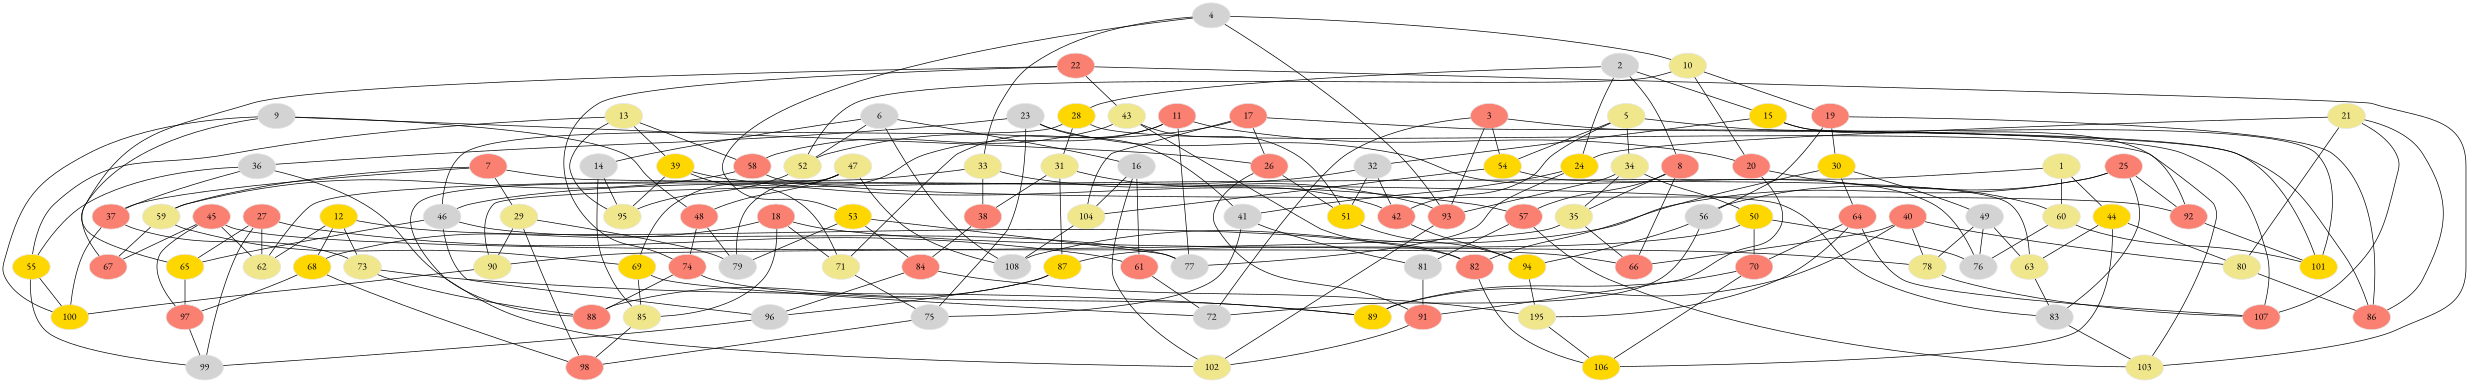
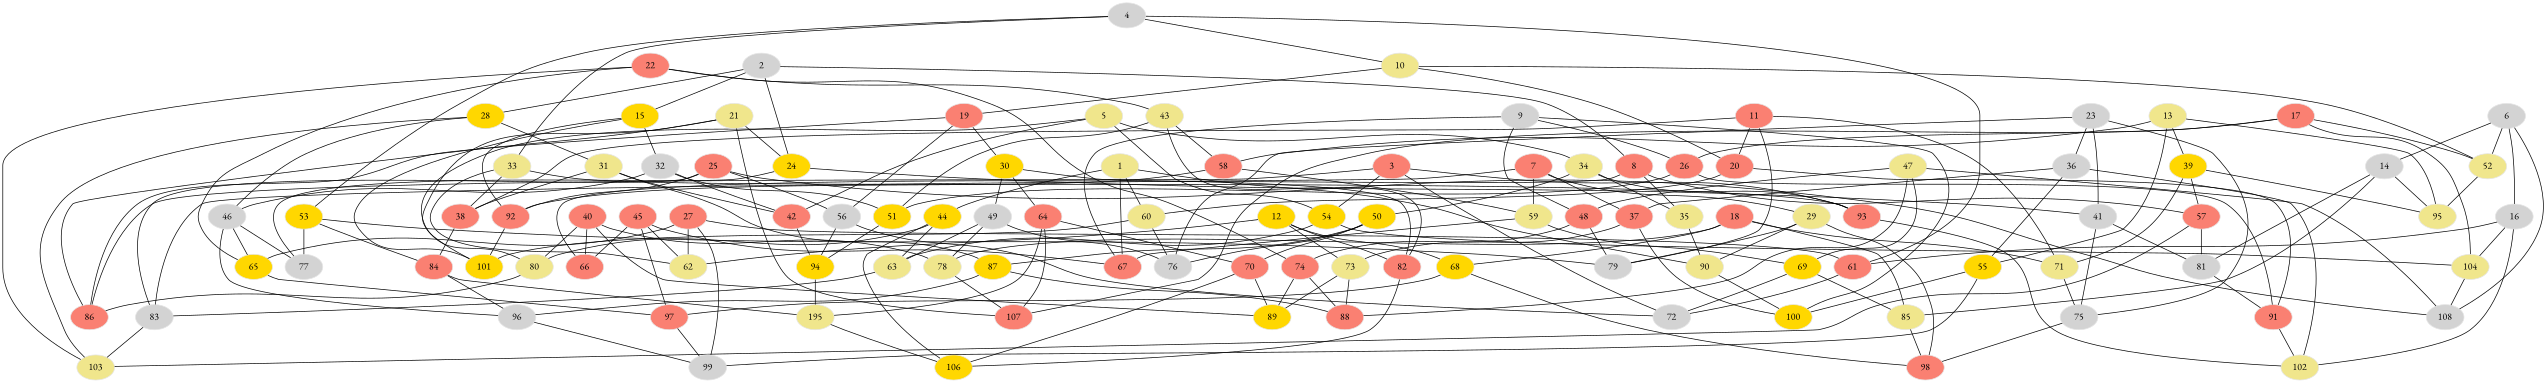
edge "4" -- "93": now "4" -- "61"
edge "11" -- "77": now "11" -- "38"
edge "1" -- "67": added
edge "14" -- "81": added
edge "35" -- "66": removed
